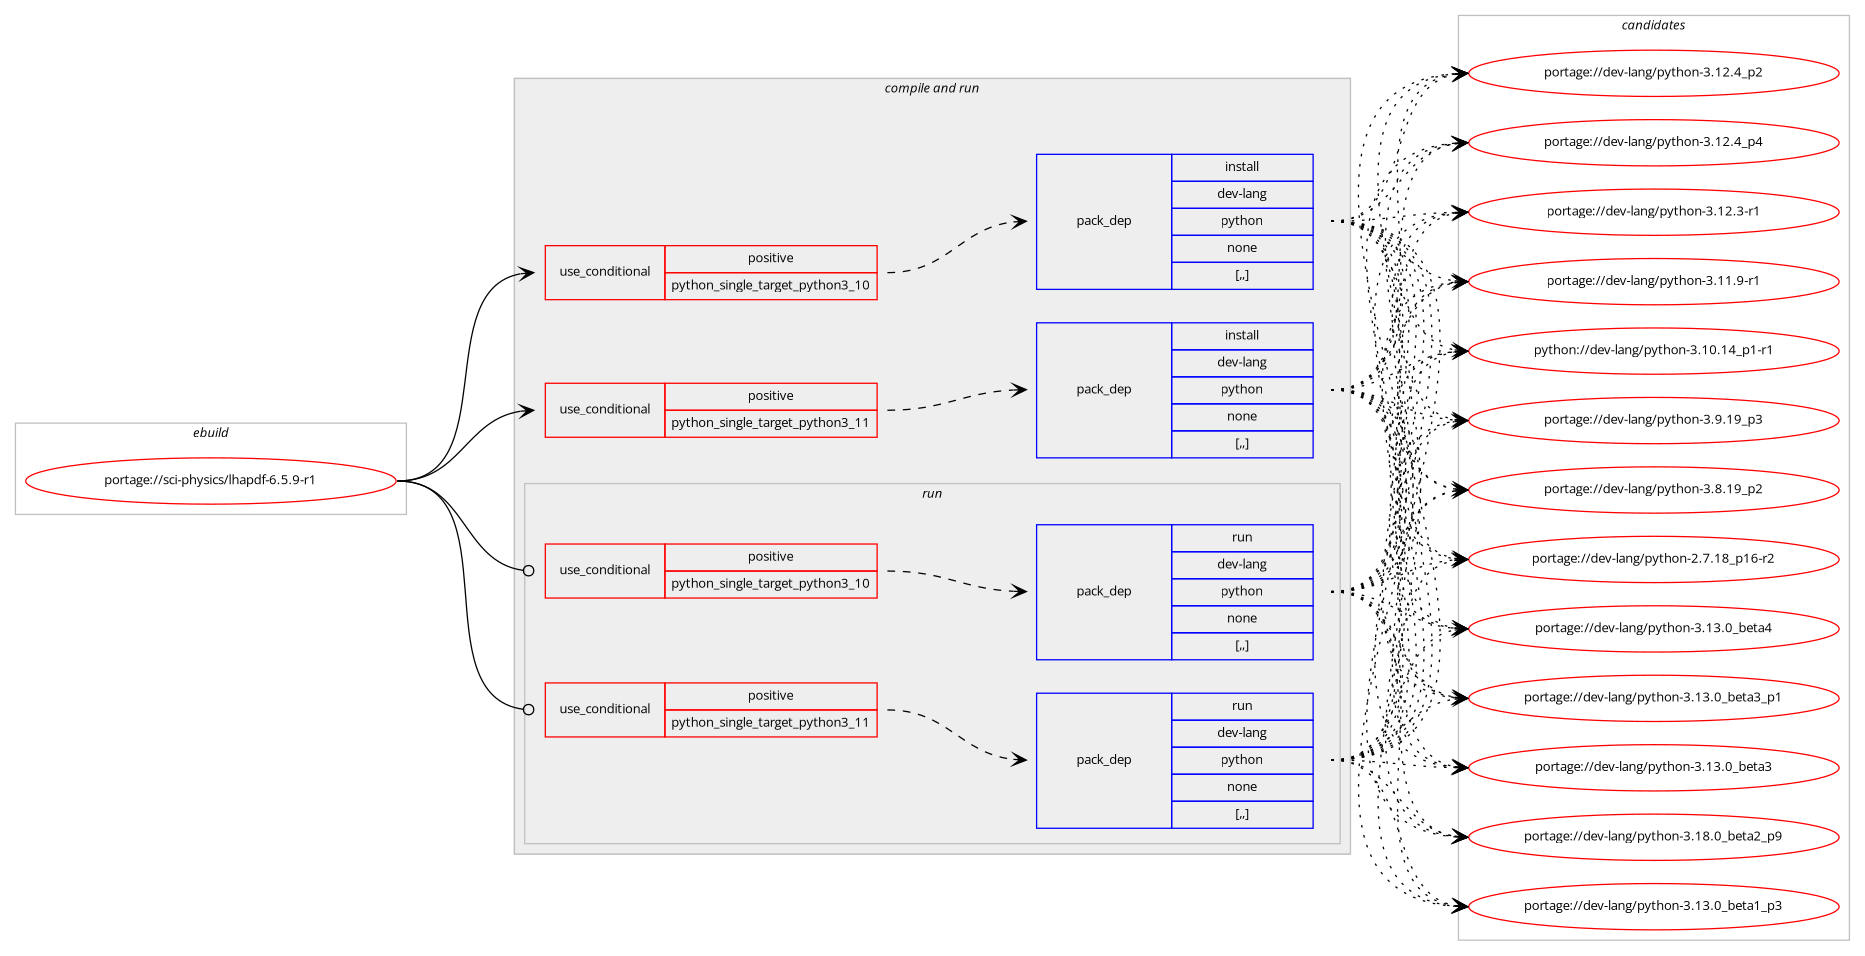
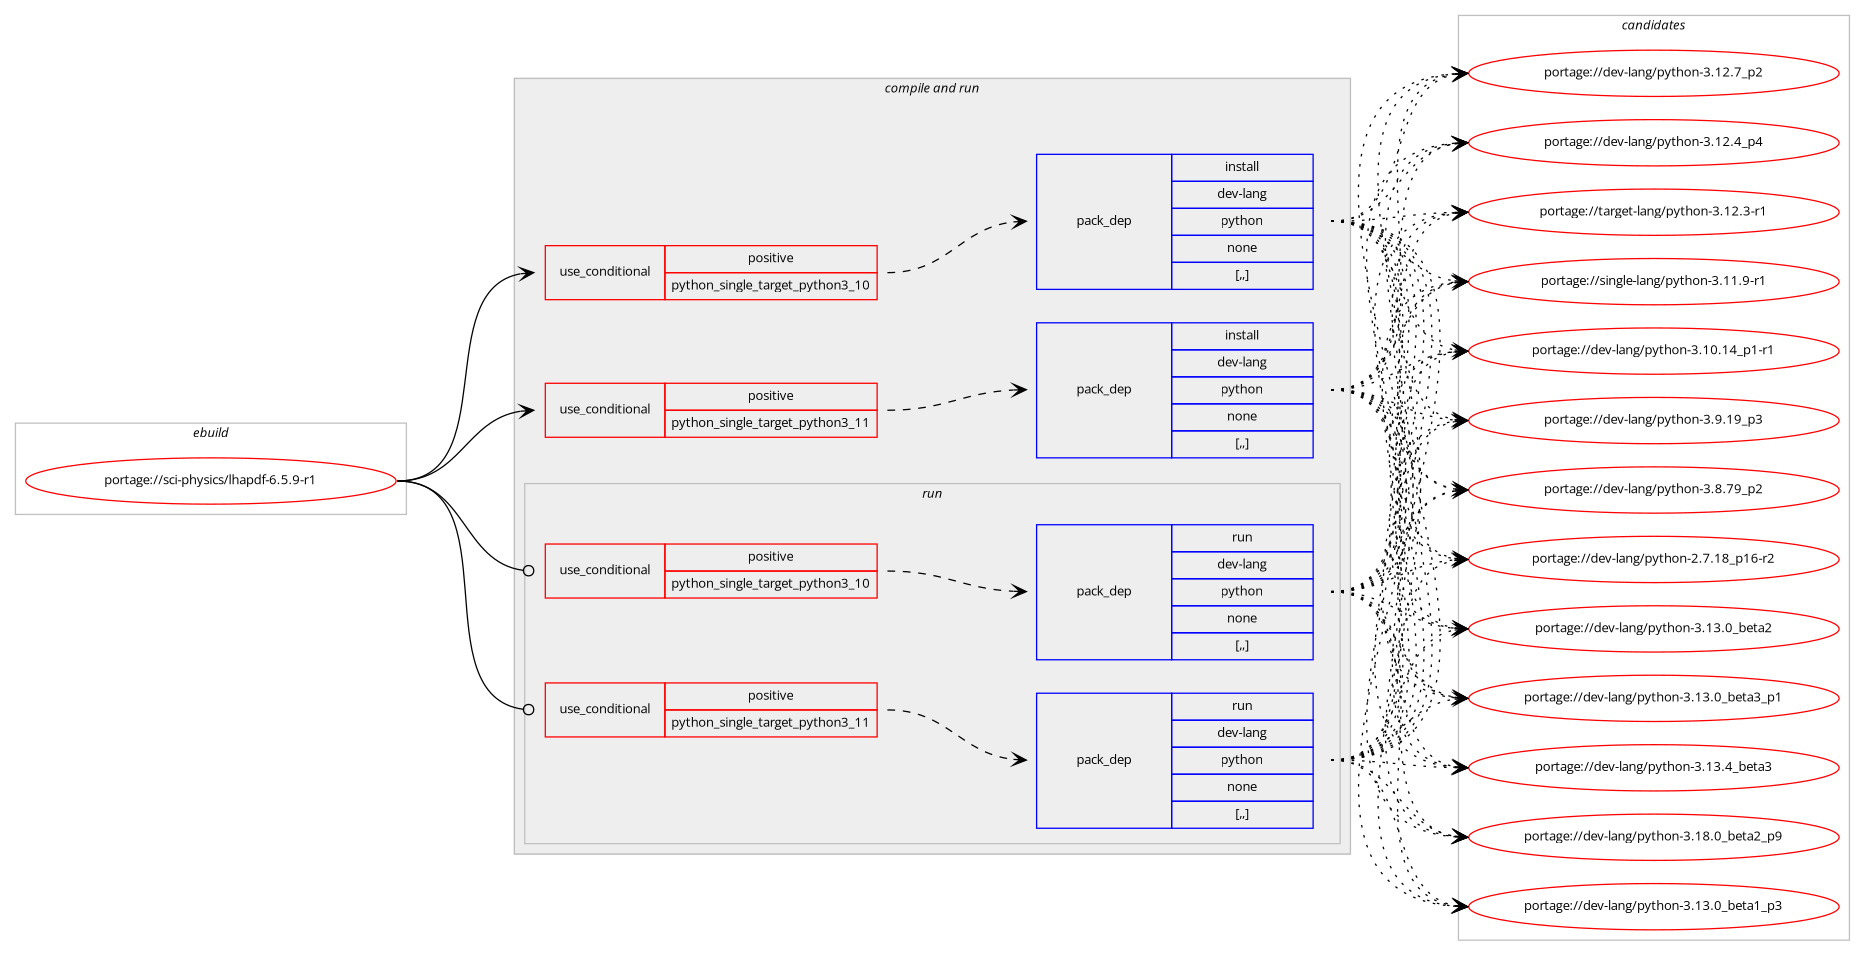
node "portage://dev-lang/python-3.12.4_p2": label "portage://dev-lang/python-3.12.4_p2" -> "portage://dev-lang/python-3.12.7_p2"
node "portage://dev-lang/python-3.12.3-r1": label "portage://dev-lang/python-3.12.3-r1" -> "portage://target-lang/python-3.12.3-r1"
node "portage://dev-lang/python-3.11.9-r1": label "portage://dev-lang/python-3.11.9-r1" -> "portage://single-lang/python-3.11.9-r1"
node "python://dev-lang/python-3.10.14_p1-r1": label "python://dev-lang/python-3.10.14_p1-r1" -> "portage://dev-lang/python-3.10.14_p1-r1"
node "portage://dev-lang/python-3.8.19_p2": label "portage://dev-lang/python-3.8.19_p2" -> "portage://dev-lang/python-3.8.79_p2"
node "portage://dev-lang/python-3.13.0_beta4": label "portage://dev-lang/python-3.13.0_beta4" -> "portage://dev-lang/python-3.13.0_beta2"
node "portage://dev-lang/python-3.13.0_beta3": label "portage://dev-lang/python-3.13.0_beta3" -> "portage://dev-lang/python-3.13.4_beta3"
